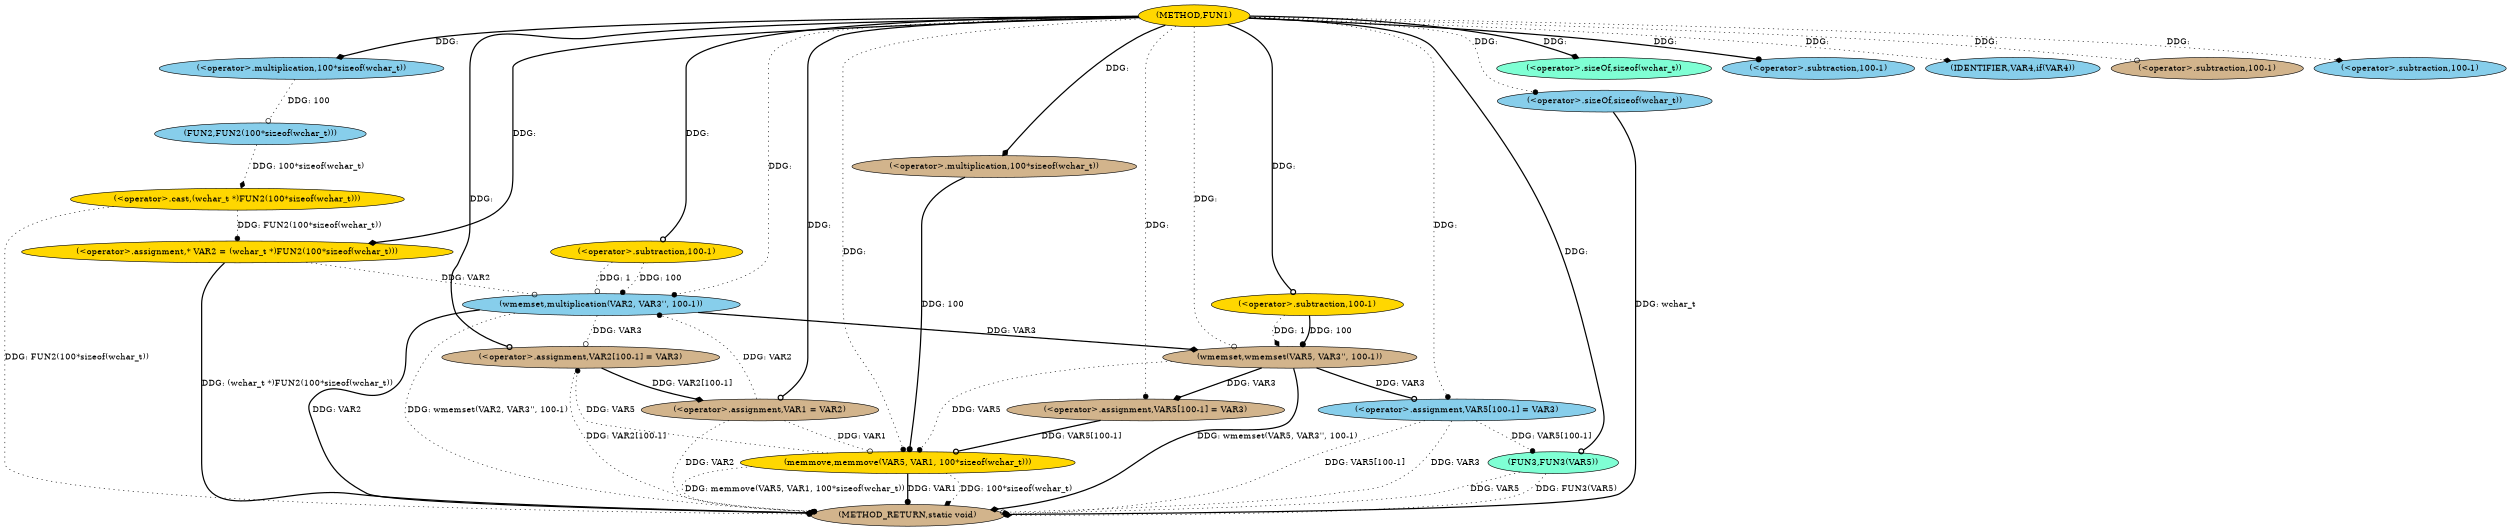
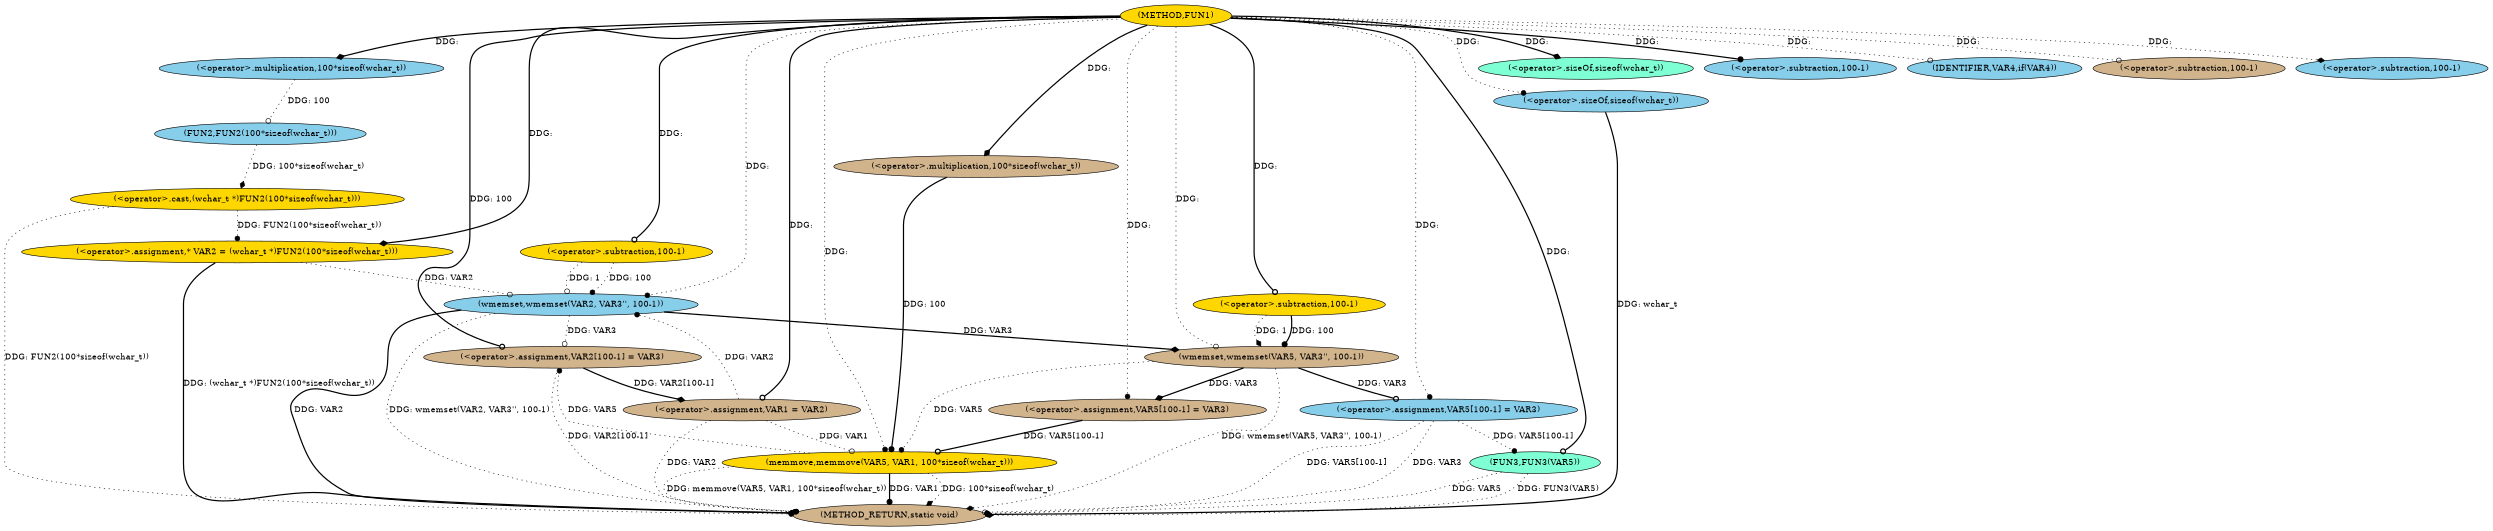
edge "(METHOD,FUN1)" -> "(IDENTIFIER,VAR4,if(VAR4))": arrowhead diamond -> odot
edge "(METHOD,FUN1)" -> "(<operator>.assignment,VAR2[100-1] = VAR3)": label "DDG: " -> "DDG: 100"
node "(wmemset,multiplication(VAR2, VAR3'', 100-1))": label "(wmemset,multiplication(VAR2, VAR3'', 100-1))" -> "(wmemset,wmemset(VAR2, VAR3'', 100-1))"
edge "(wmemset,wmemset(VAR5, VAR3'', 100-1))" -> "(METHOD_RETURN,static void)": style bold -> dotted
